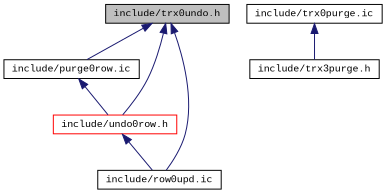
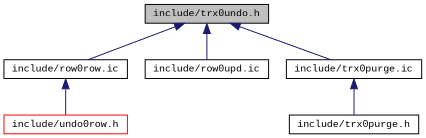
node "include/purge0row.ic": label "include/purge0row.ic" -> "include/row0row.ic"
node "include/trx3purge.h": label "include/trx3purge.h" -> "include/trx0purge.h"
edge "include/undo0row.h" -> "include/trx0undo.h": now "include/trx0purge.ic" -> "include/trx0undo.h"
edge "include/row0upd.ic" -> "include/undo0row.h": removed
